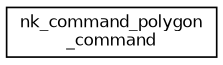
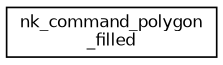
node "nk_command_polygon _command": label "nk_command_polygon _command" -> "nk_command_polygon _filled"
